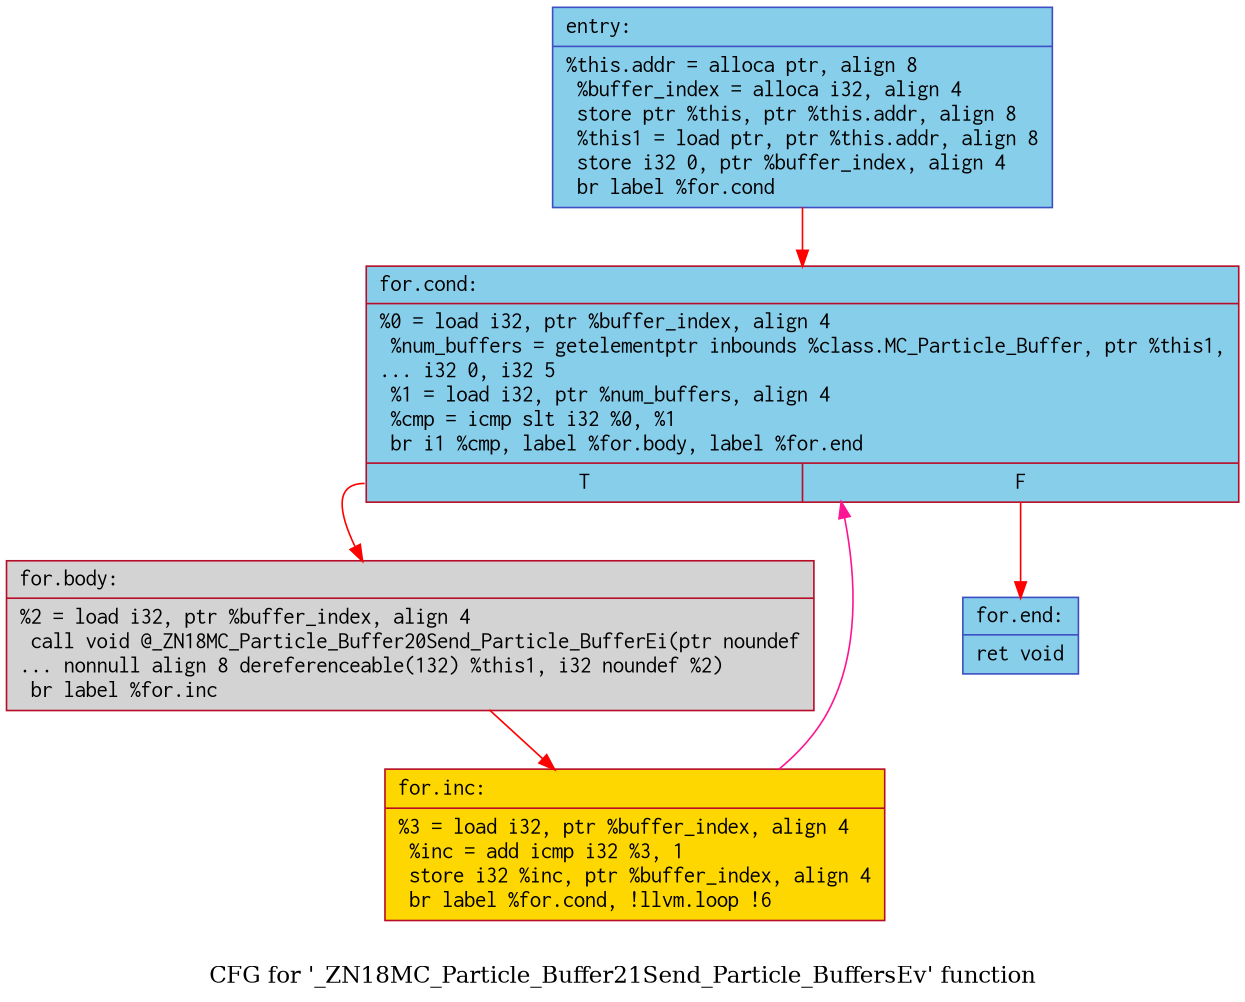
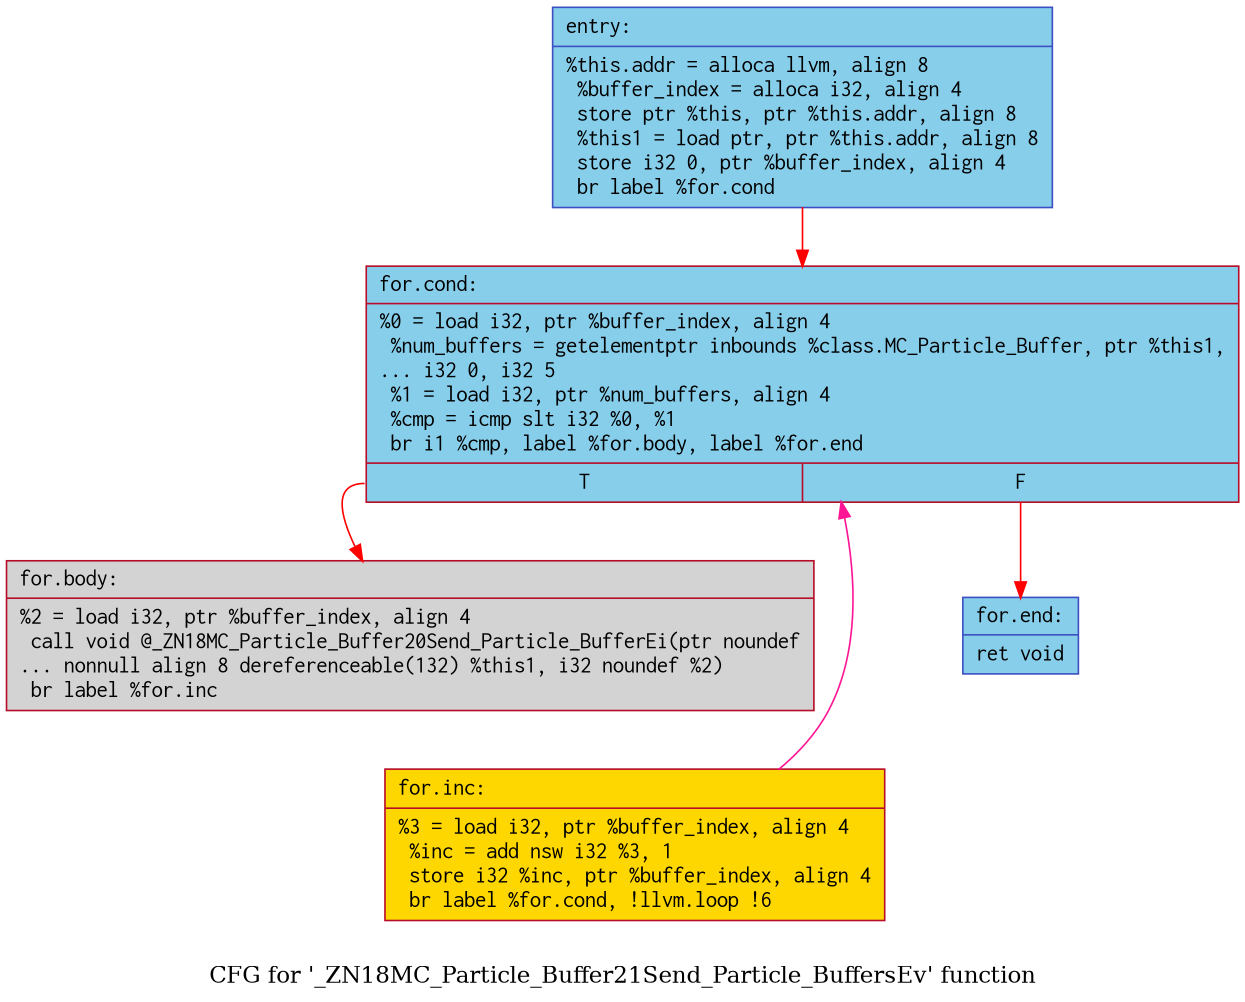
node "entry:": text "%this.addr = alloca ptr, align 8" -> "%this.addr = alloca llvm, align 8"
edge "for.body:" -> "for.inc:": removed
node "for.inc:": text "%inc = add icmp i32 %3, 1" -> "%inc = add nsw i32 %3, 1"
